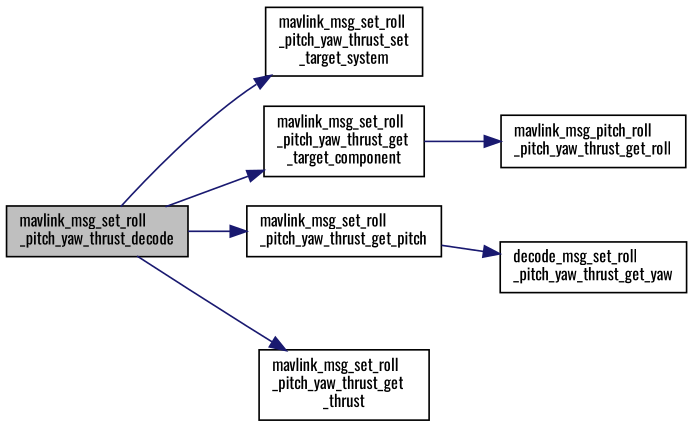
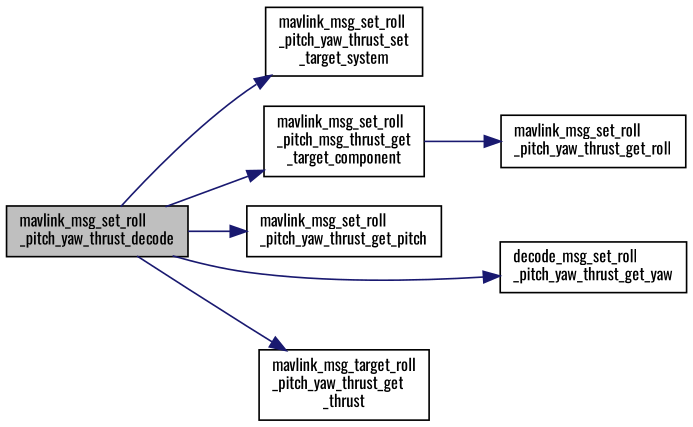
node "mavlink_msg_set_roll _pitch_yaw_thrust_get _target_component": label "mavlink_msg_set_roll _pitch_yaw_thrust_get _target_component" -> "mavlink_msg_set_roll _pitch_msg_thrust_get _target_component"
node "mavlink_msg_pitch_roll _pitch_yaw_thrust_get_roll": label "mavlink_msg_pitch_roll _pitch_yaw_thrust_get_roll" -> "mavlink_msg_set_roll _pitch_yaw_thrust_get_roll"
edge "mavlink_msg_set_roll _pitch_yaw_thrust_get_pitch" -> "decode_msg_set_roll _pitch_yaw_thrust_get_yaw": now "mavlink_msg_set_roll _pitch_yaw_thrust_decode" -> "decode_msg_set_roll _pitch_yaw_thrust_get_yaw"
node "mavlink_msg_set_roll _pitch_yaw_thrust_get _thrust": label "mavlink_msg_set_roll _pitch_yaw_thrust_get _thrust" -> "mavlink_msg_target_roll _pitch_yaw_thrust_get _thrust"
